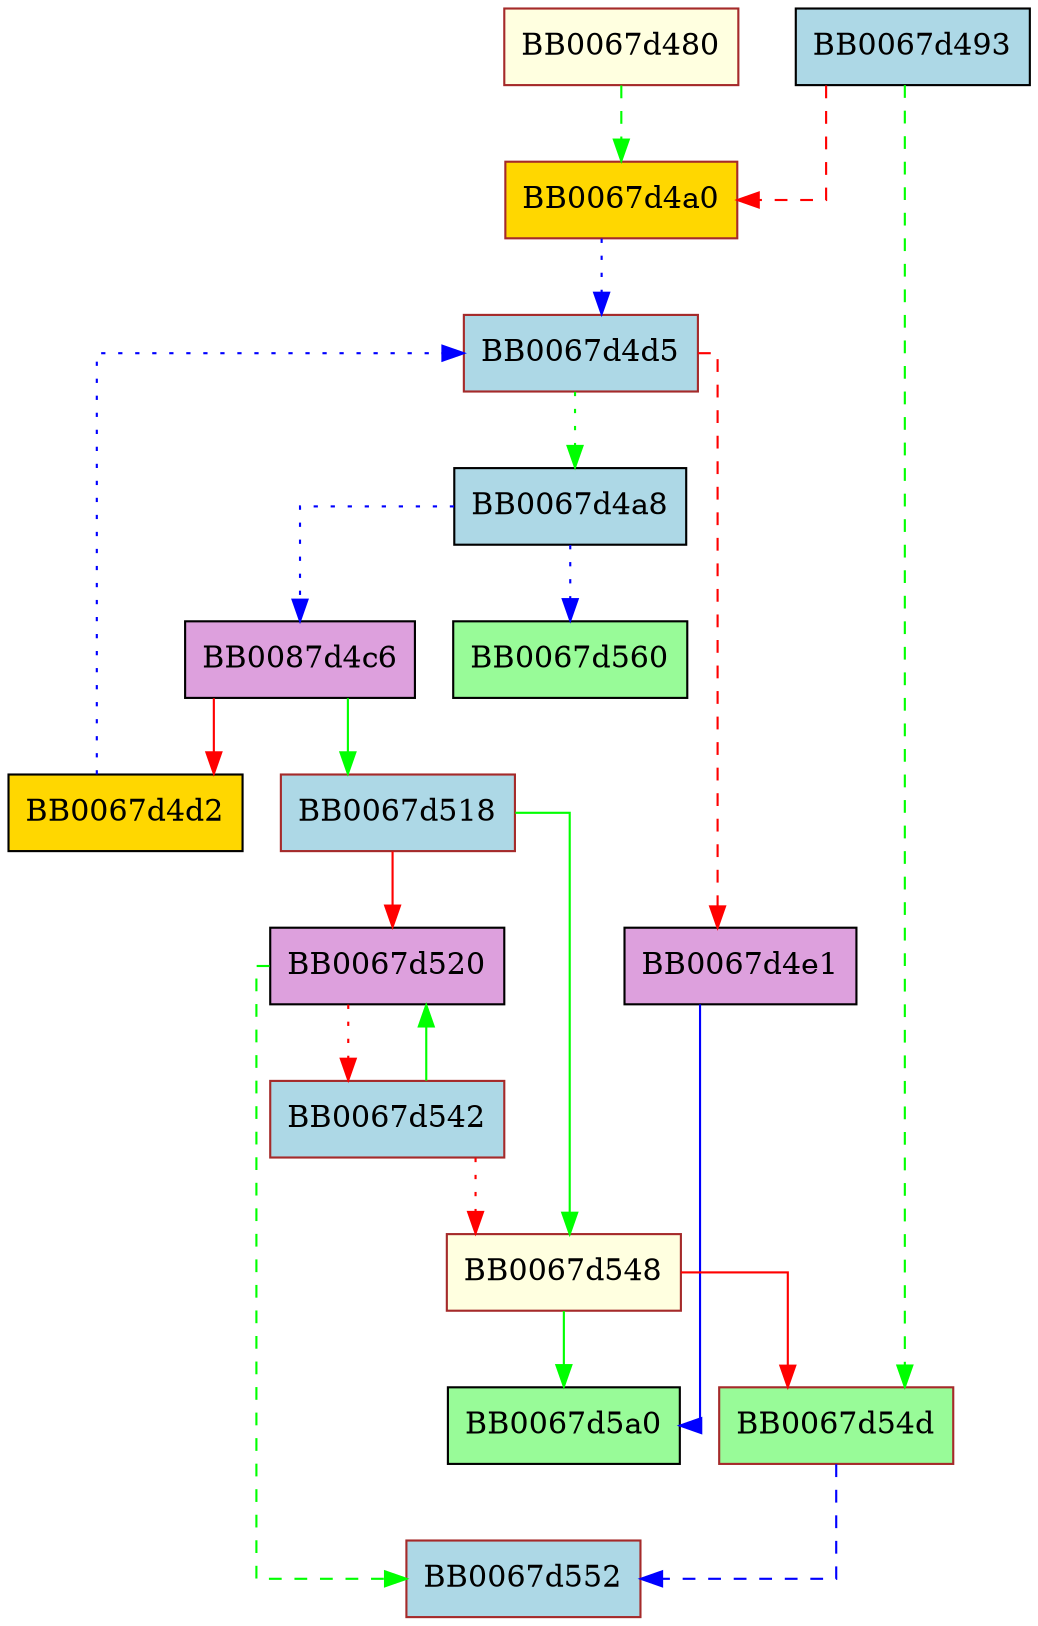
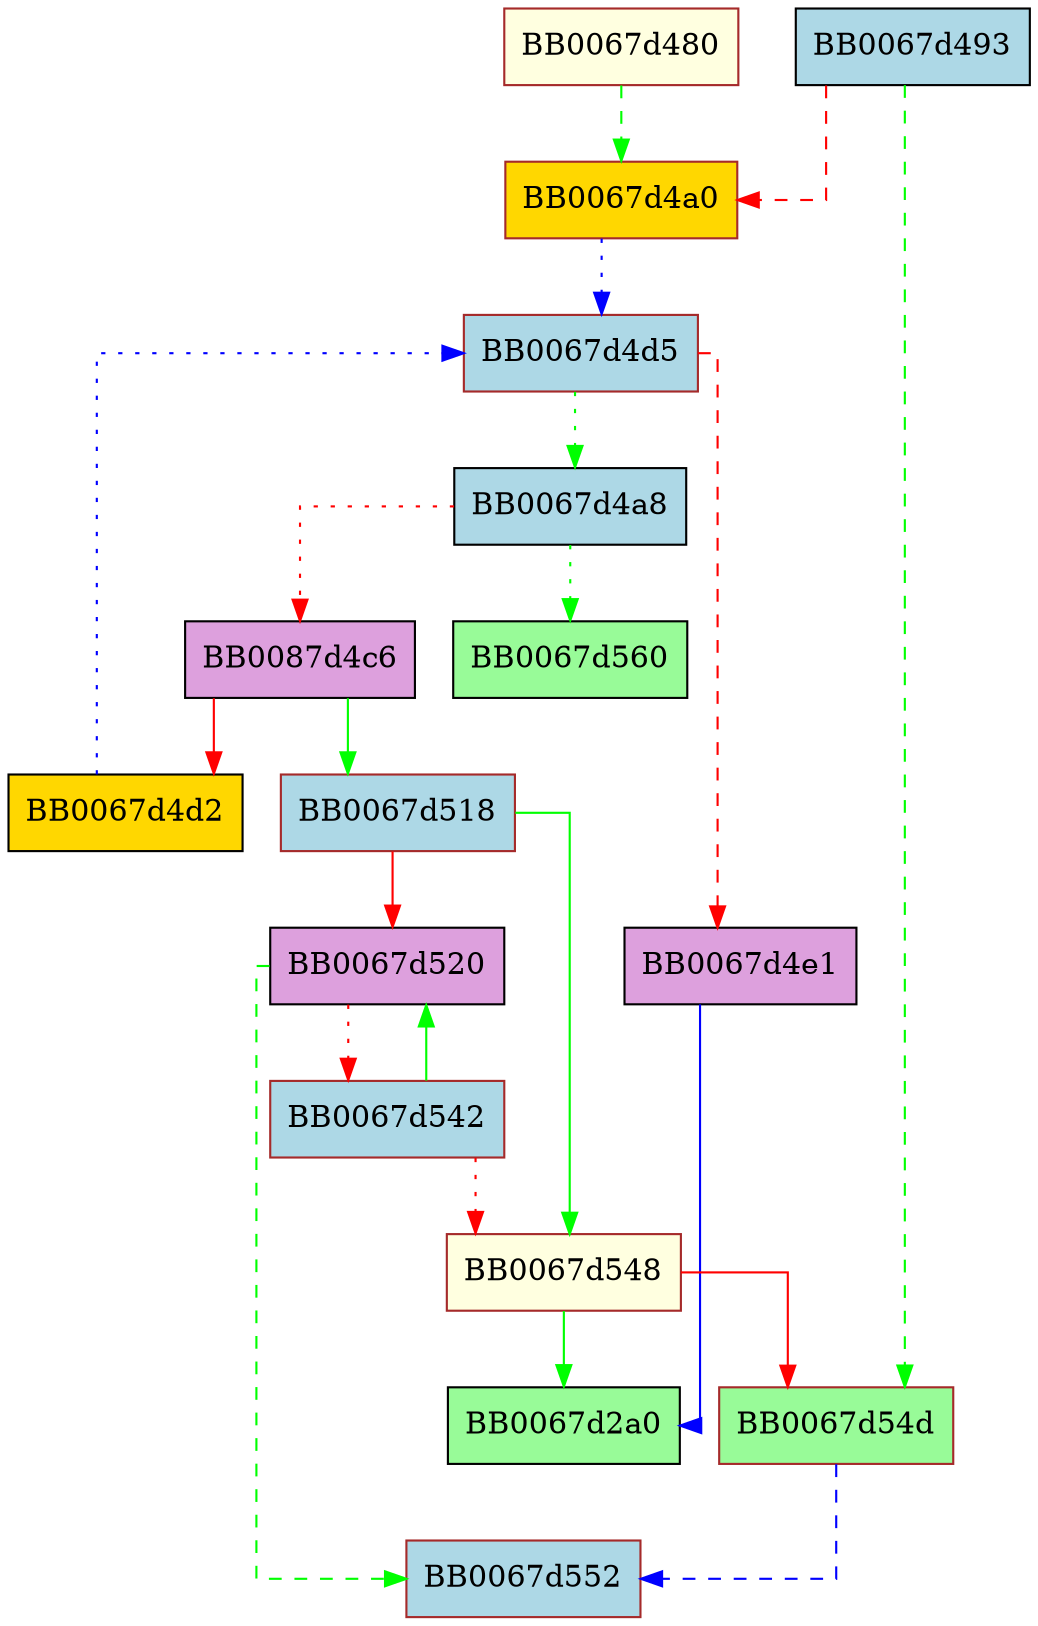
edge "BB0067d4a8" -> "BB0087d4c6": color blue -> red
edge "BB0067d4a8" -> "BB0067d560": color blue -> green
node "BB0067d5a0": label "BB0067d5a0" -> "BB0067d2a0"
